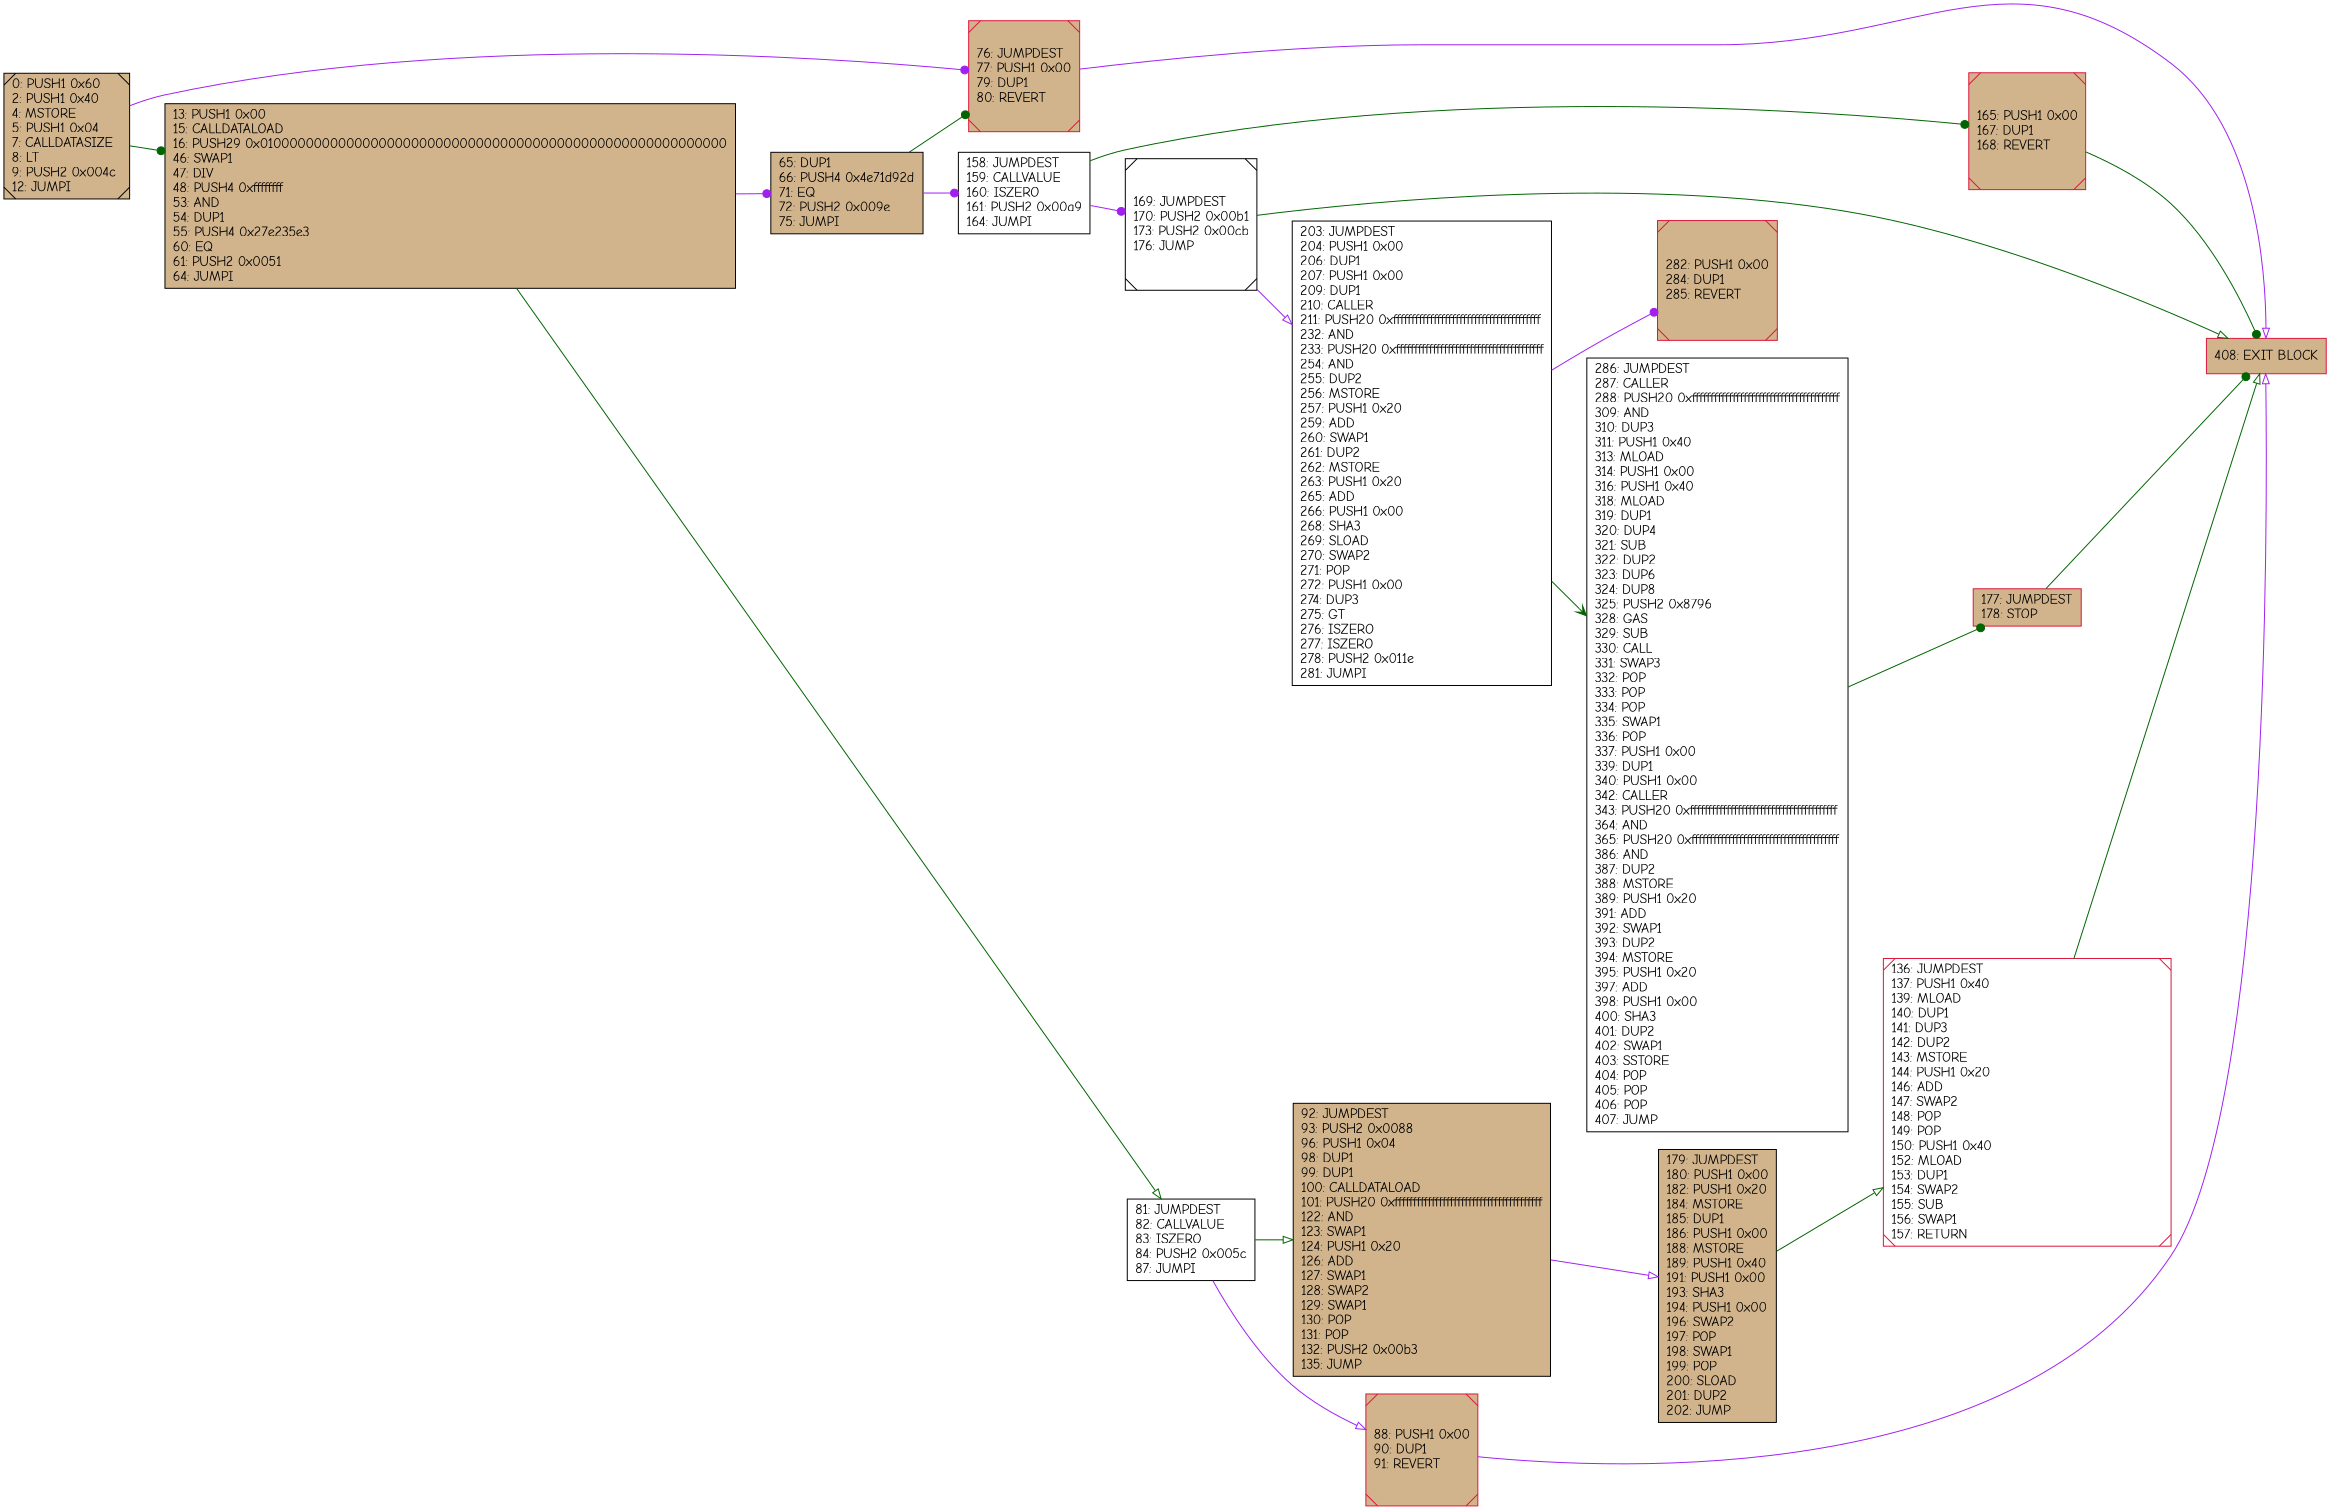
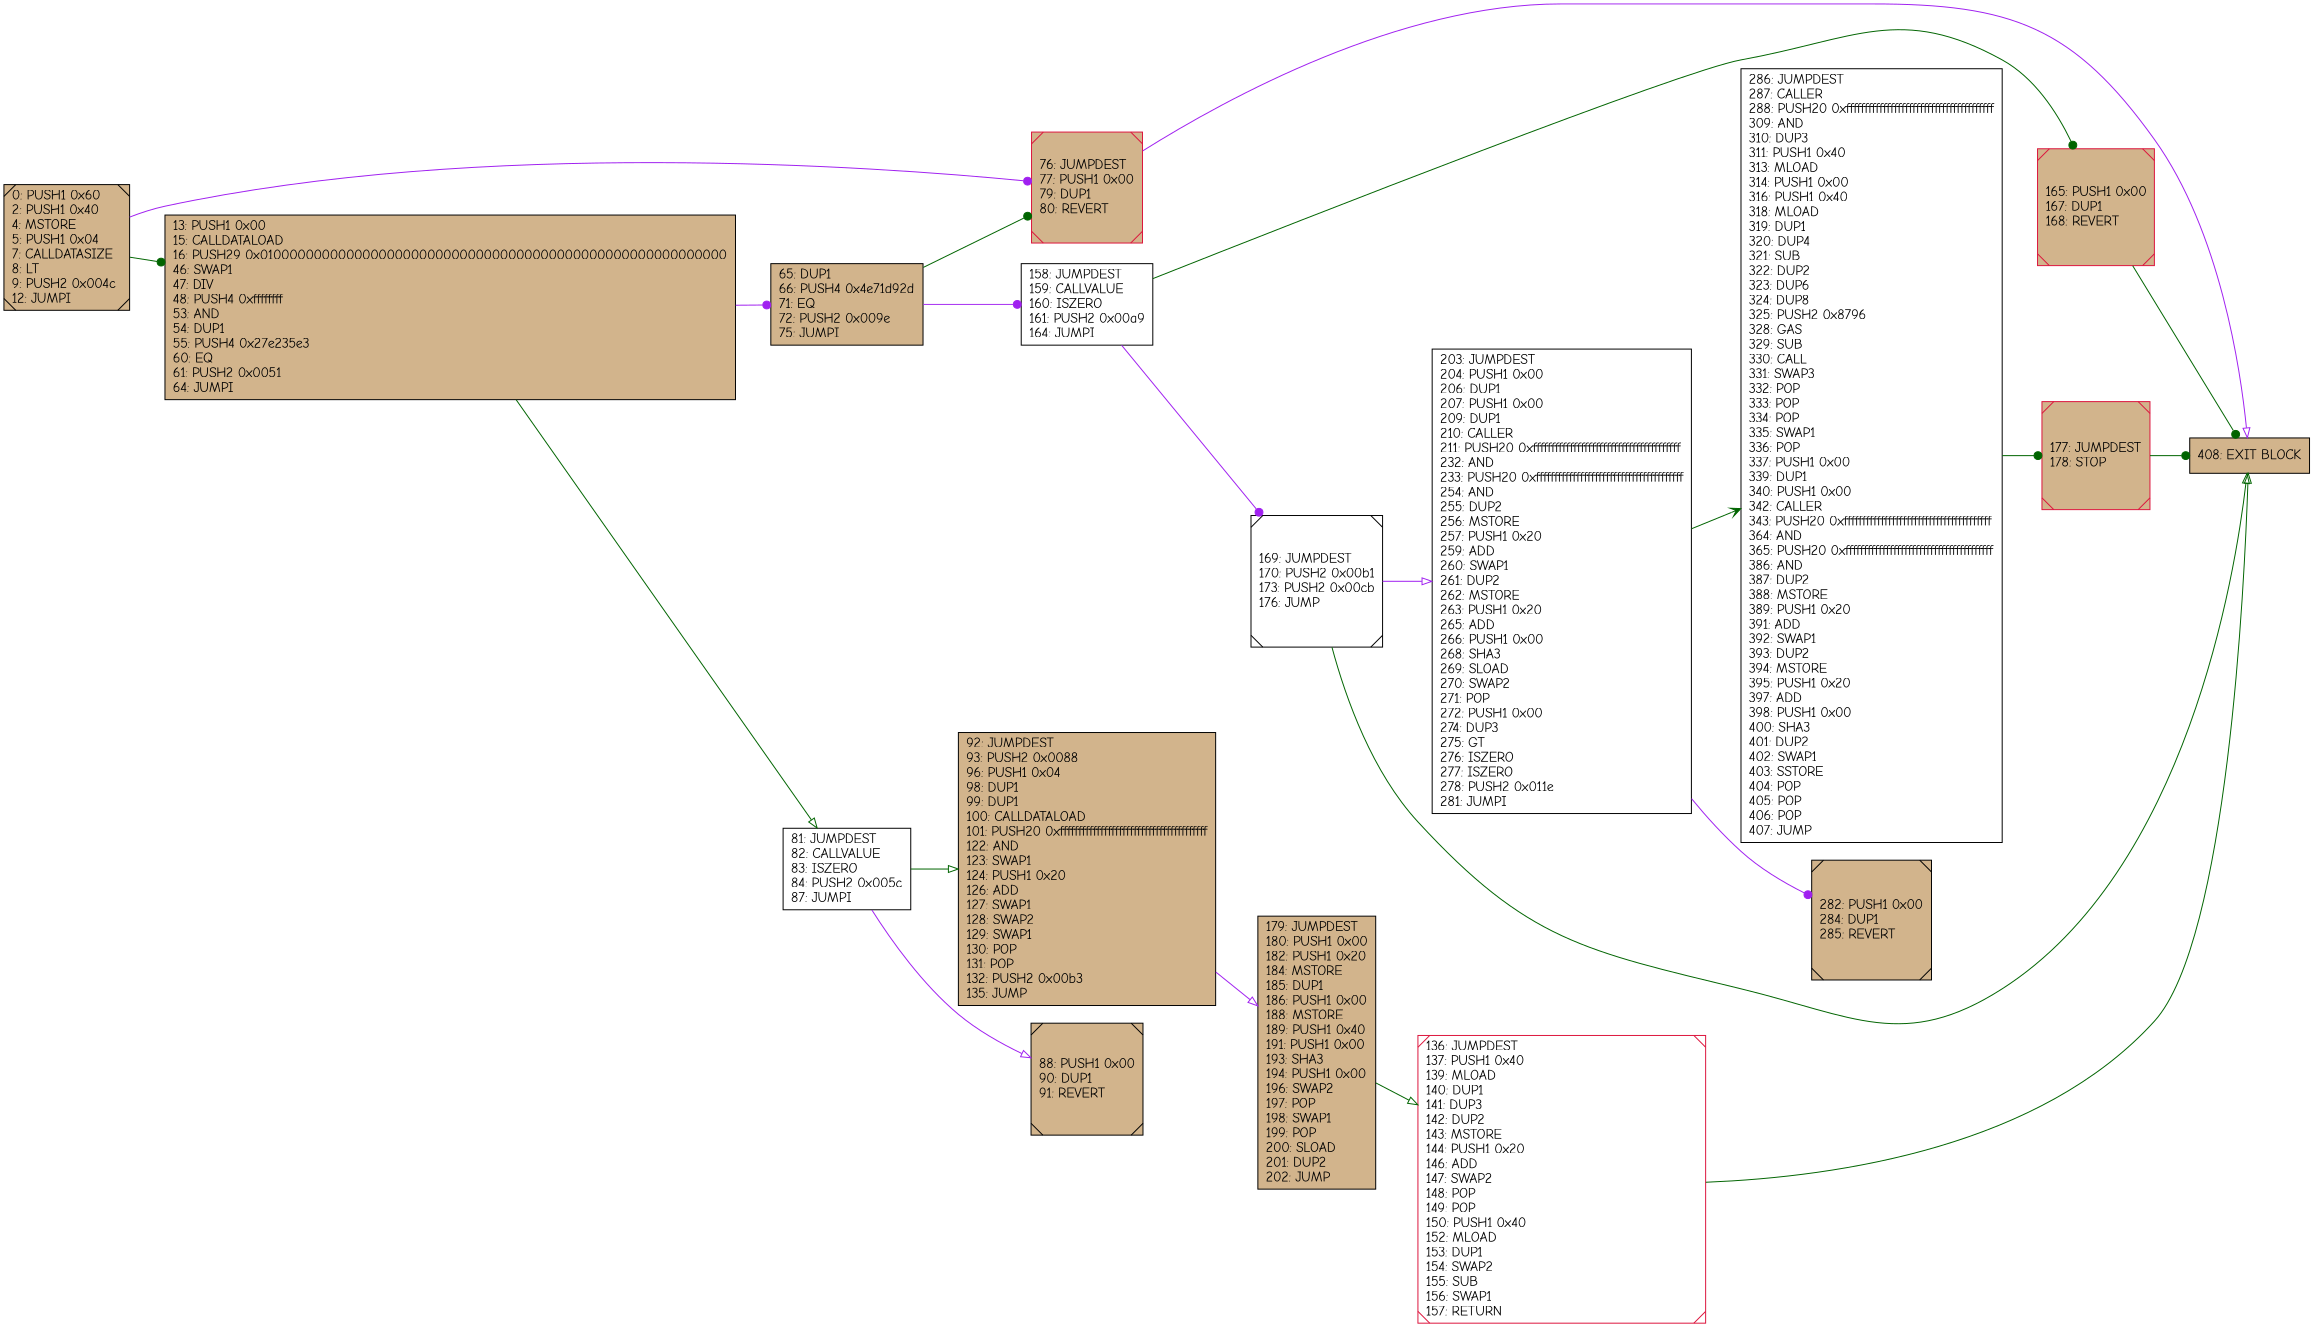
node "282: PUSH1 0x00 284: DUP1 285: REVERT": color crimson -> black
node "408: EXIT BLOCK": color crimson -> black
node "177: JUMPDEST 178: STOP": shape box -> Msquare
edge "88: PUSH1 0x00 90: DUP1 91: REVERT" -> "408: EXIT BLOCK": removed
node "88: PUSH1 0x00 90: DUP1 91: REVERT": color crimson -> black
